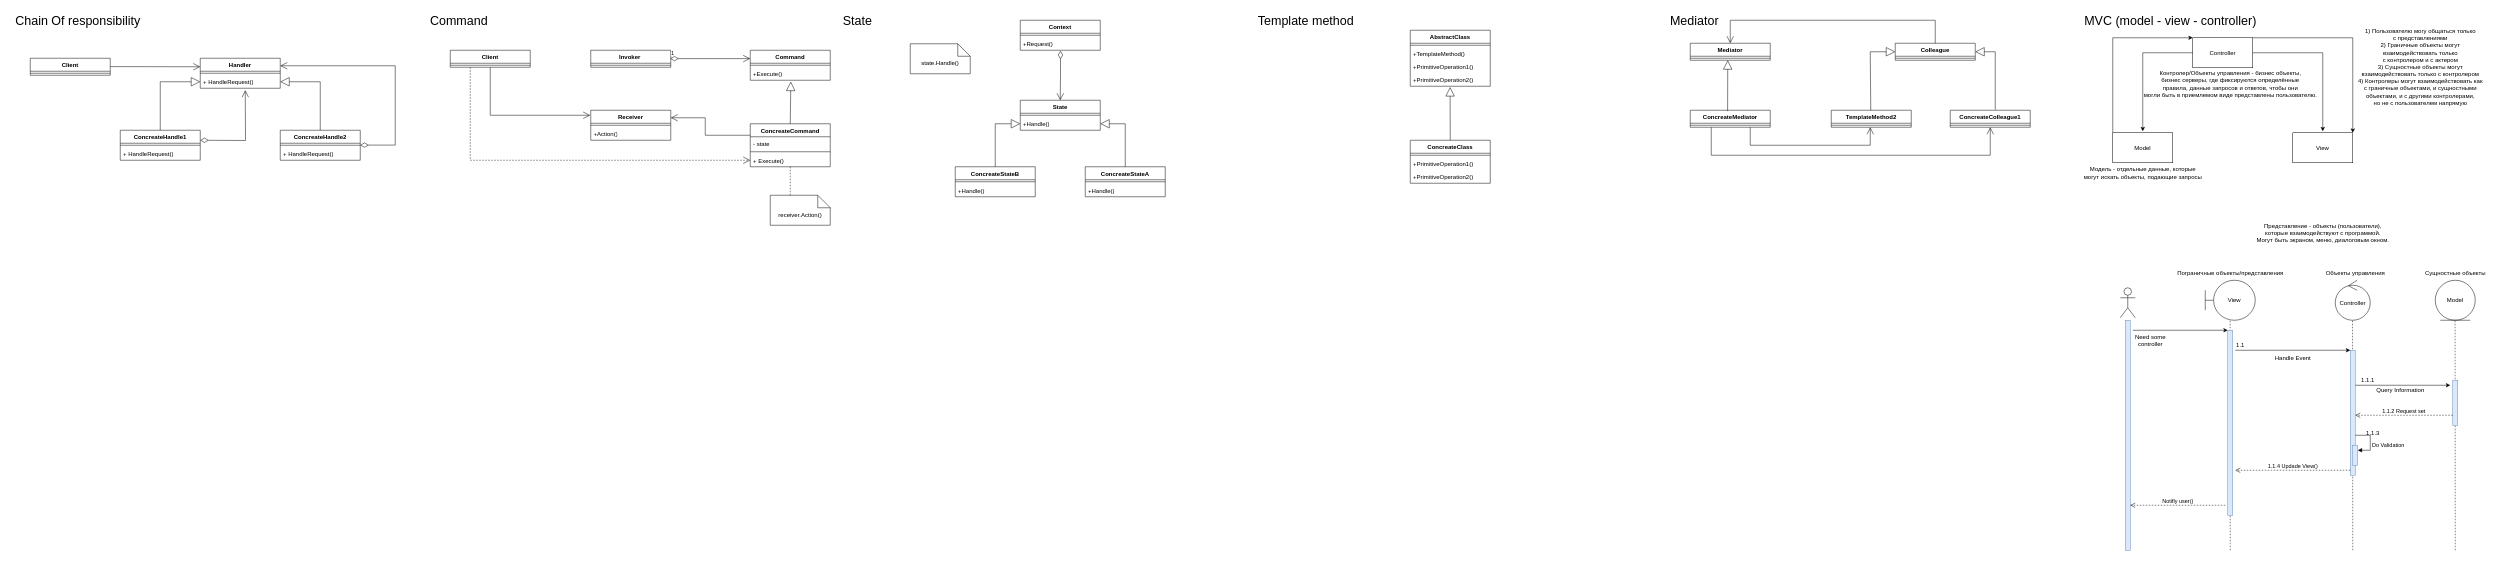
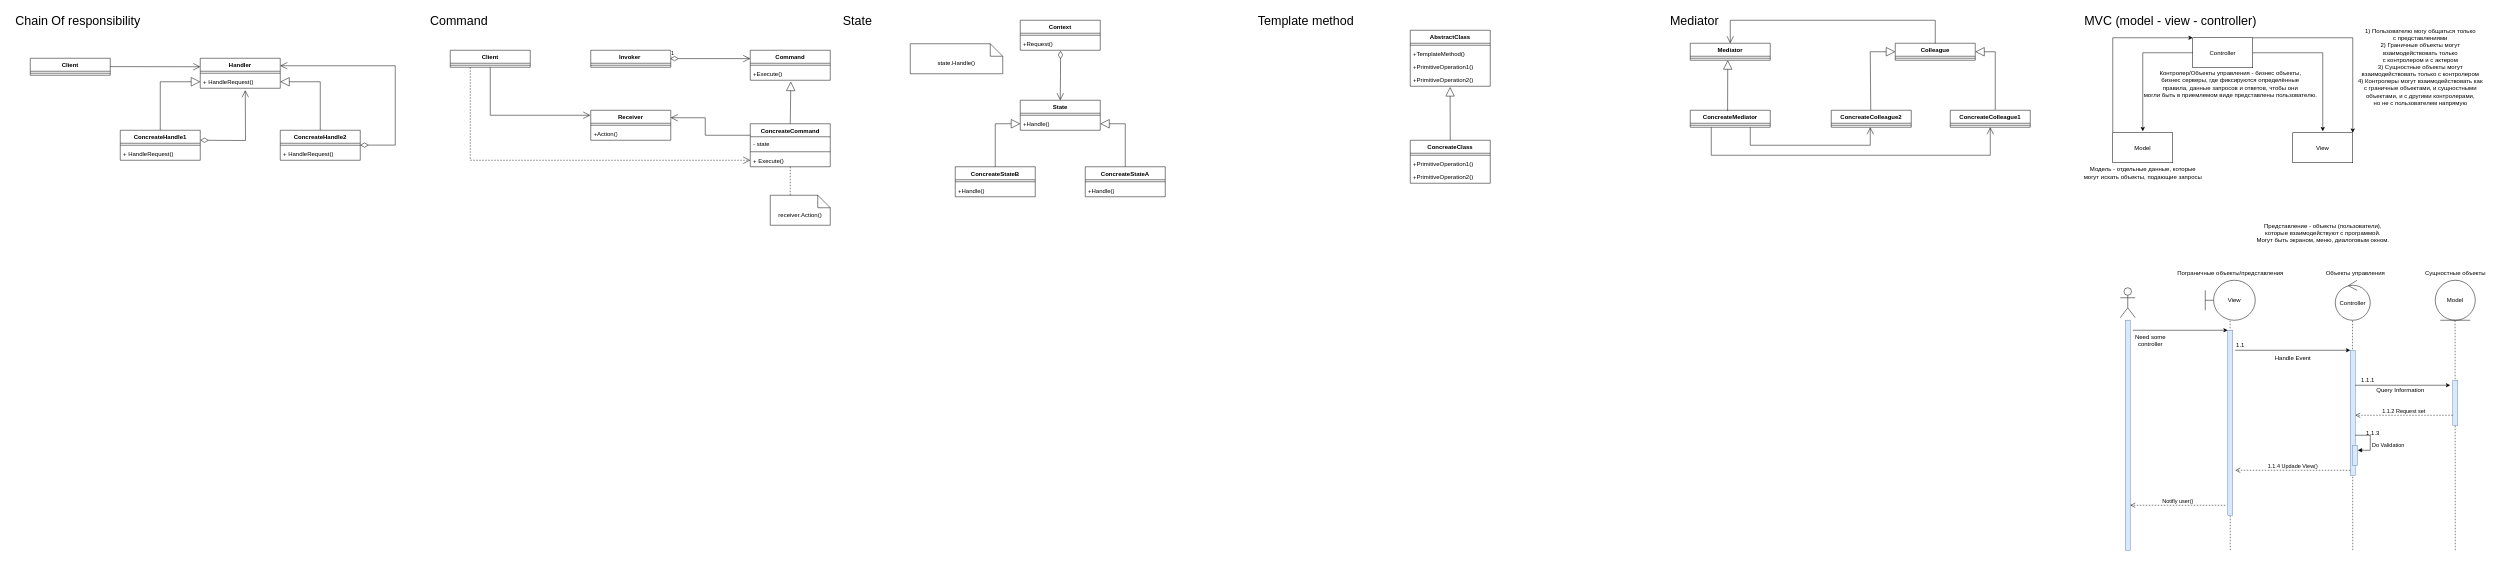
node "state.Handle()": size 60x30 -> 93x30
node "TemplateMethod2": label "TemplateMethod2" -> "ConcreateColleague2"
